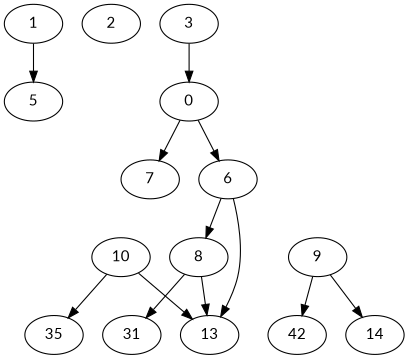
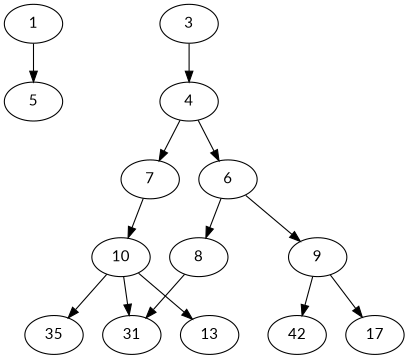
node "2": removed
node "0": label "0" -> "4"
edge "7" -> "10": added
edge "6" -> "13": now "6" -> "9"
edge "10" -> "31": added
edge "8" -> "13": removed
node "14": label "14" -> "17"
